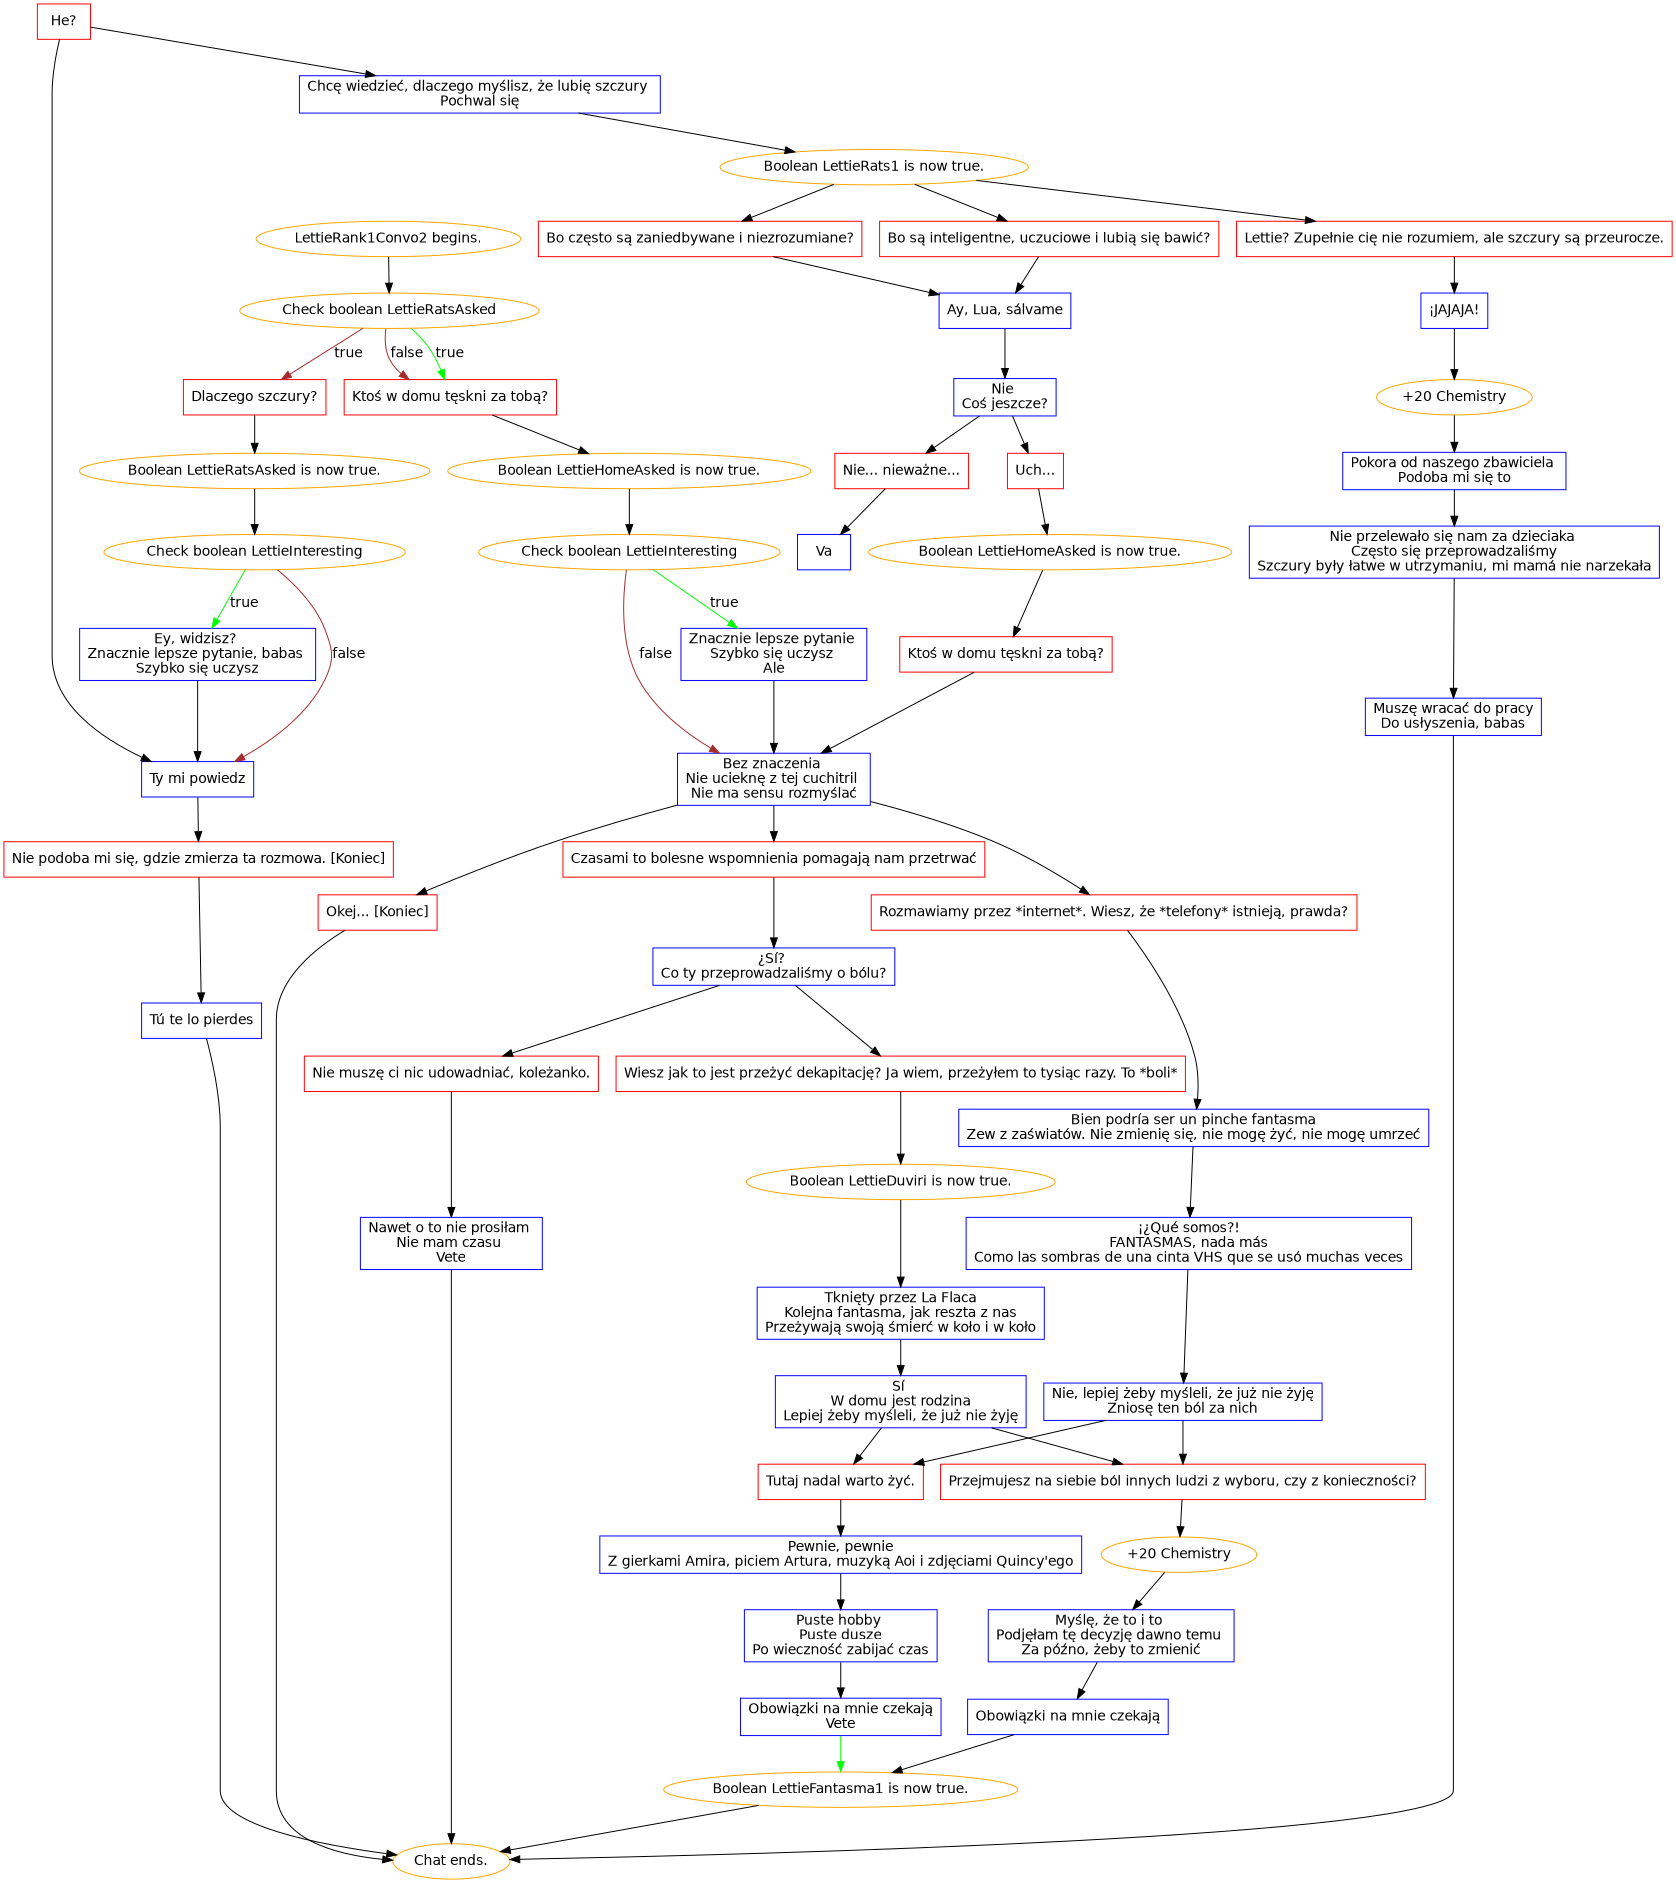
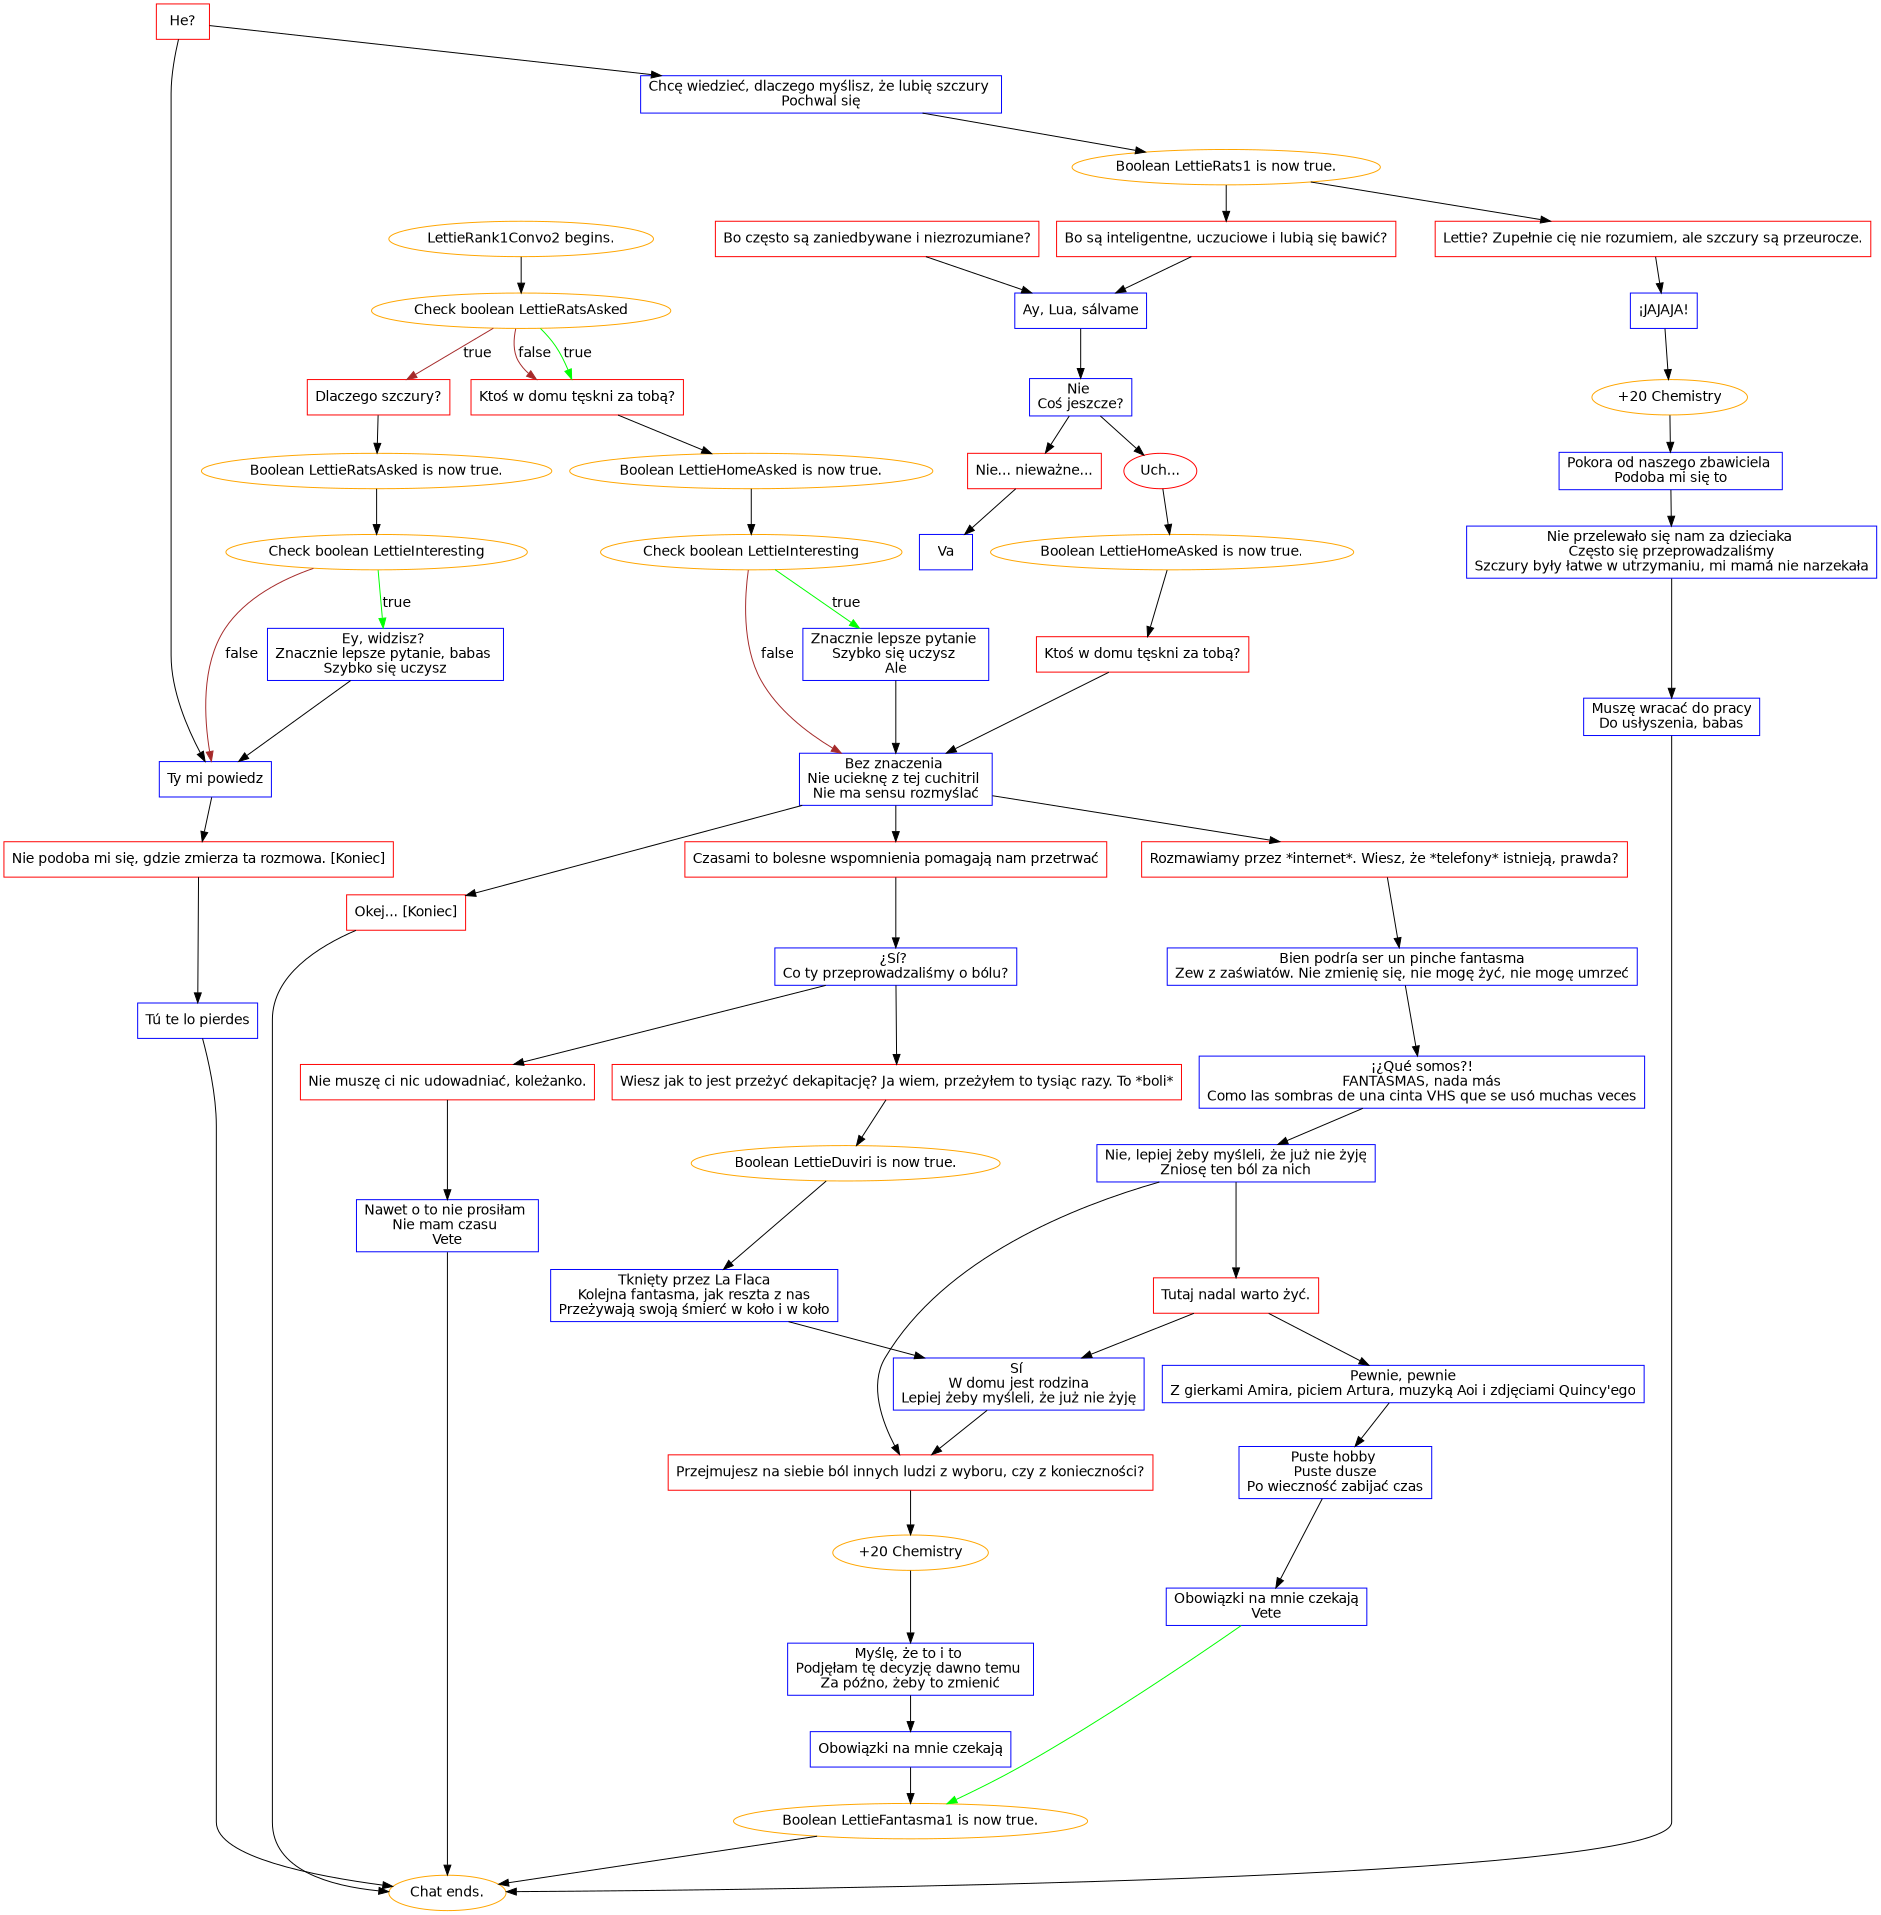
edge "Boolean LettieRats1 is now true." -> "Bo często są zaniedbywane i niezrozumiane?": removed
node "Uch...": shape box -> ellipse
edge "Sí W domu jest rodzina Lepiej żeby myśleli, że już nie żyję" -> "Tutaj nadal warto żyć.": reversed
